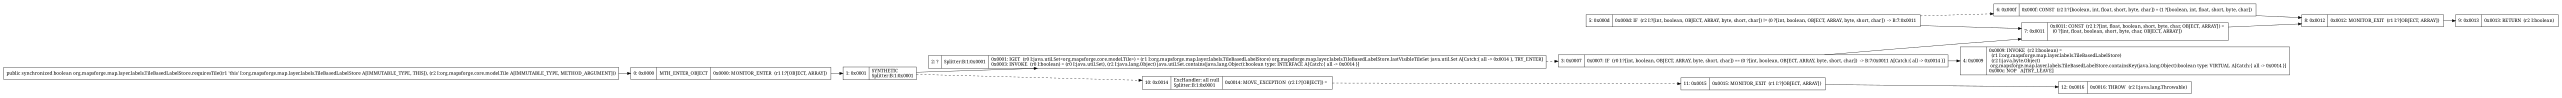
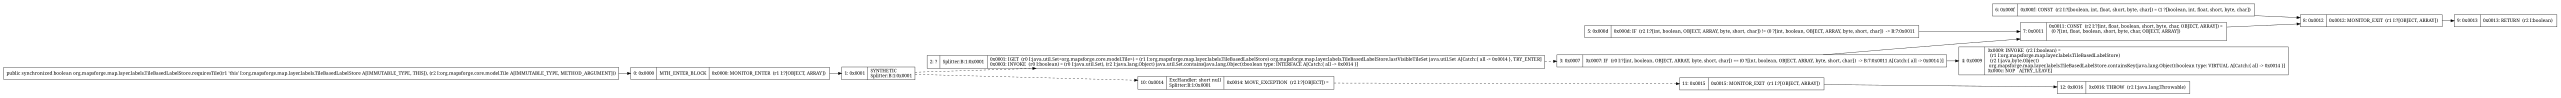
edge "5: 0x000d" -> "6: 0x000f": removed
edge "1: 0x0001" -> "2: ?": style solid -> dashed
node "0: 0x0000": text "MTH_ENTER_OBJECT" -> "MTH_ENTER_BLOCK"
node "10: 0x0014": text "ExcHandler: all null" -> "ExcHandler: short null"
